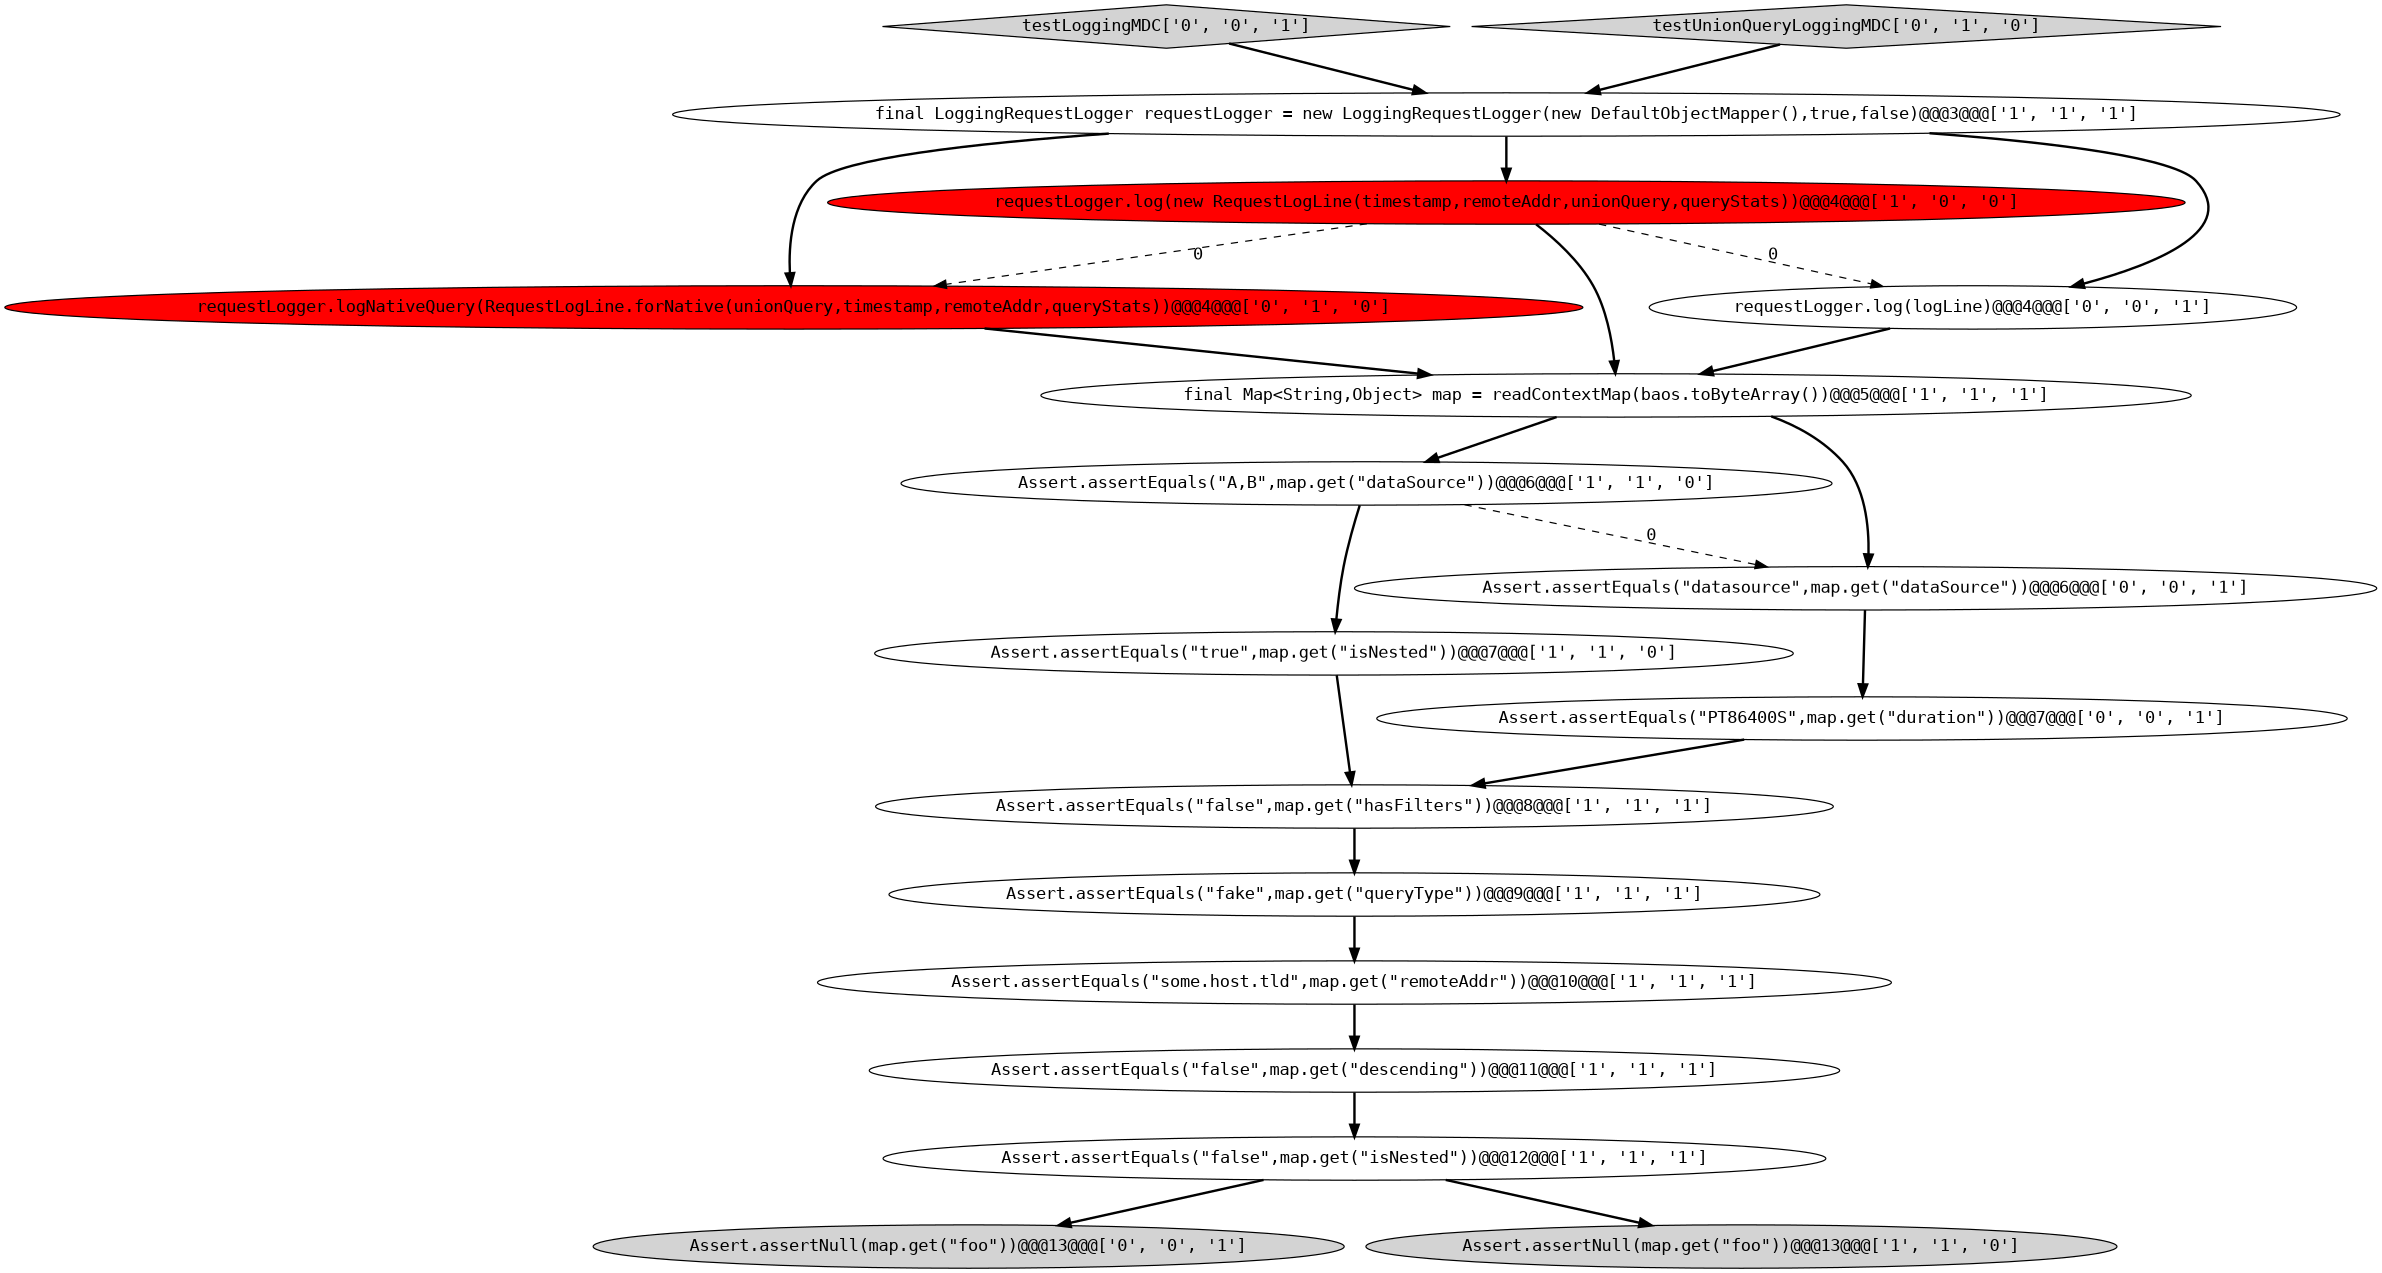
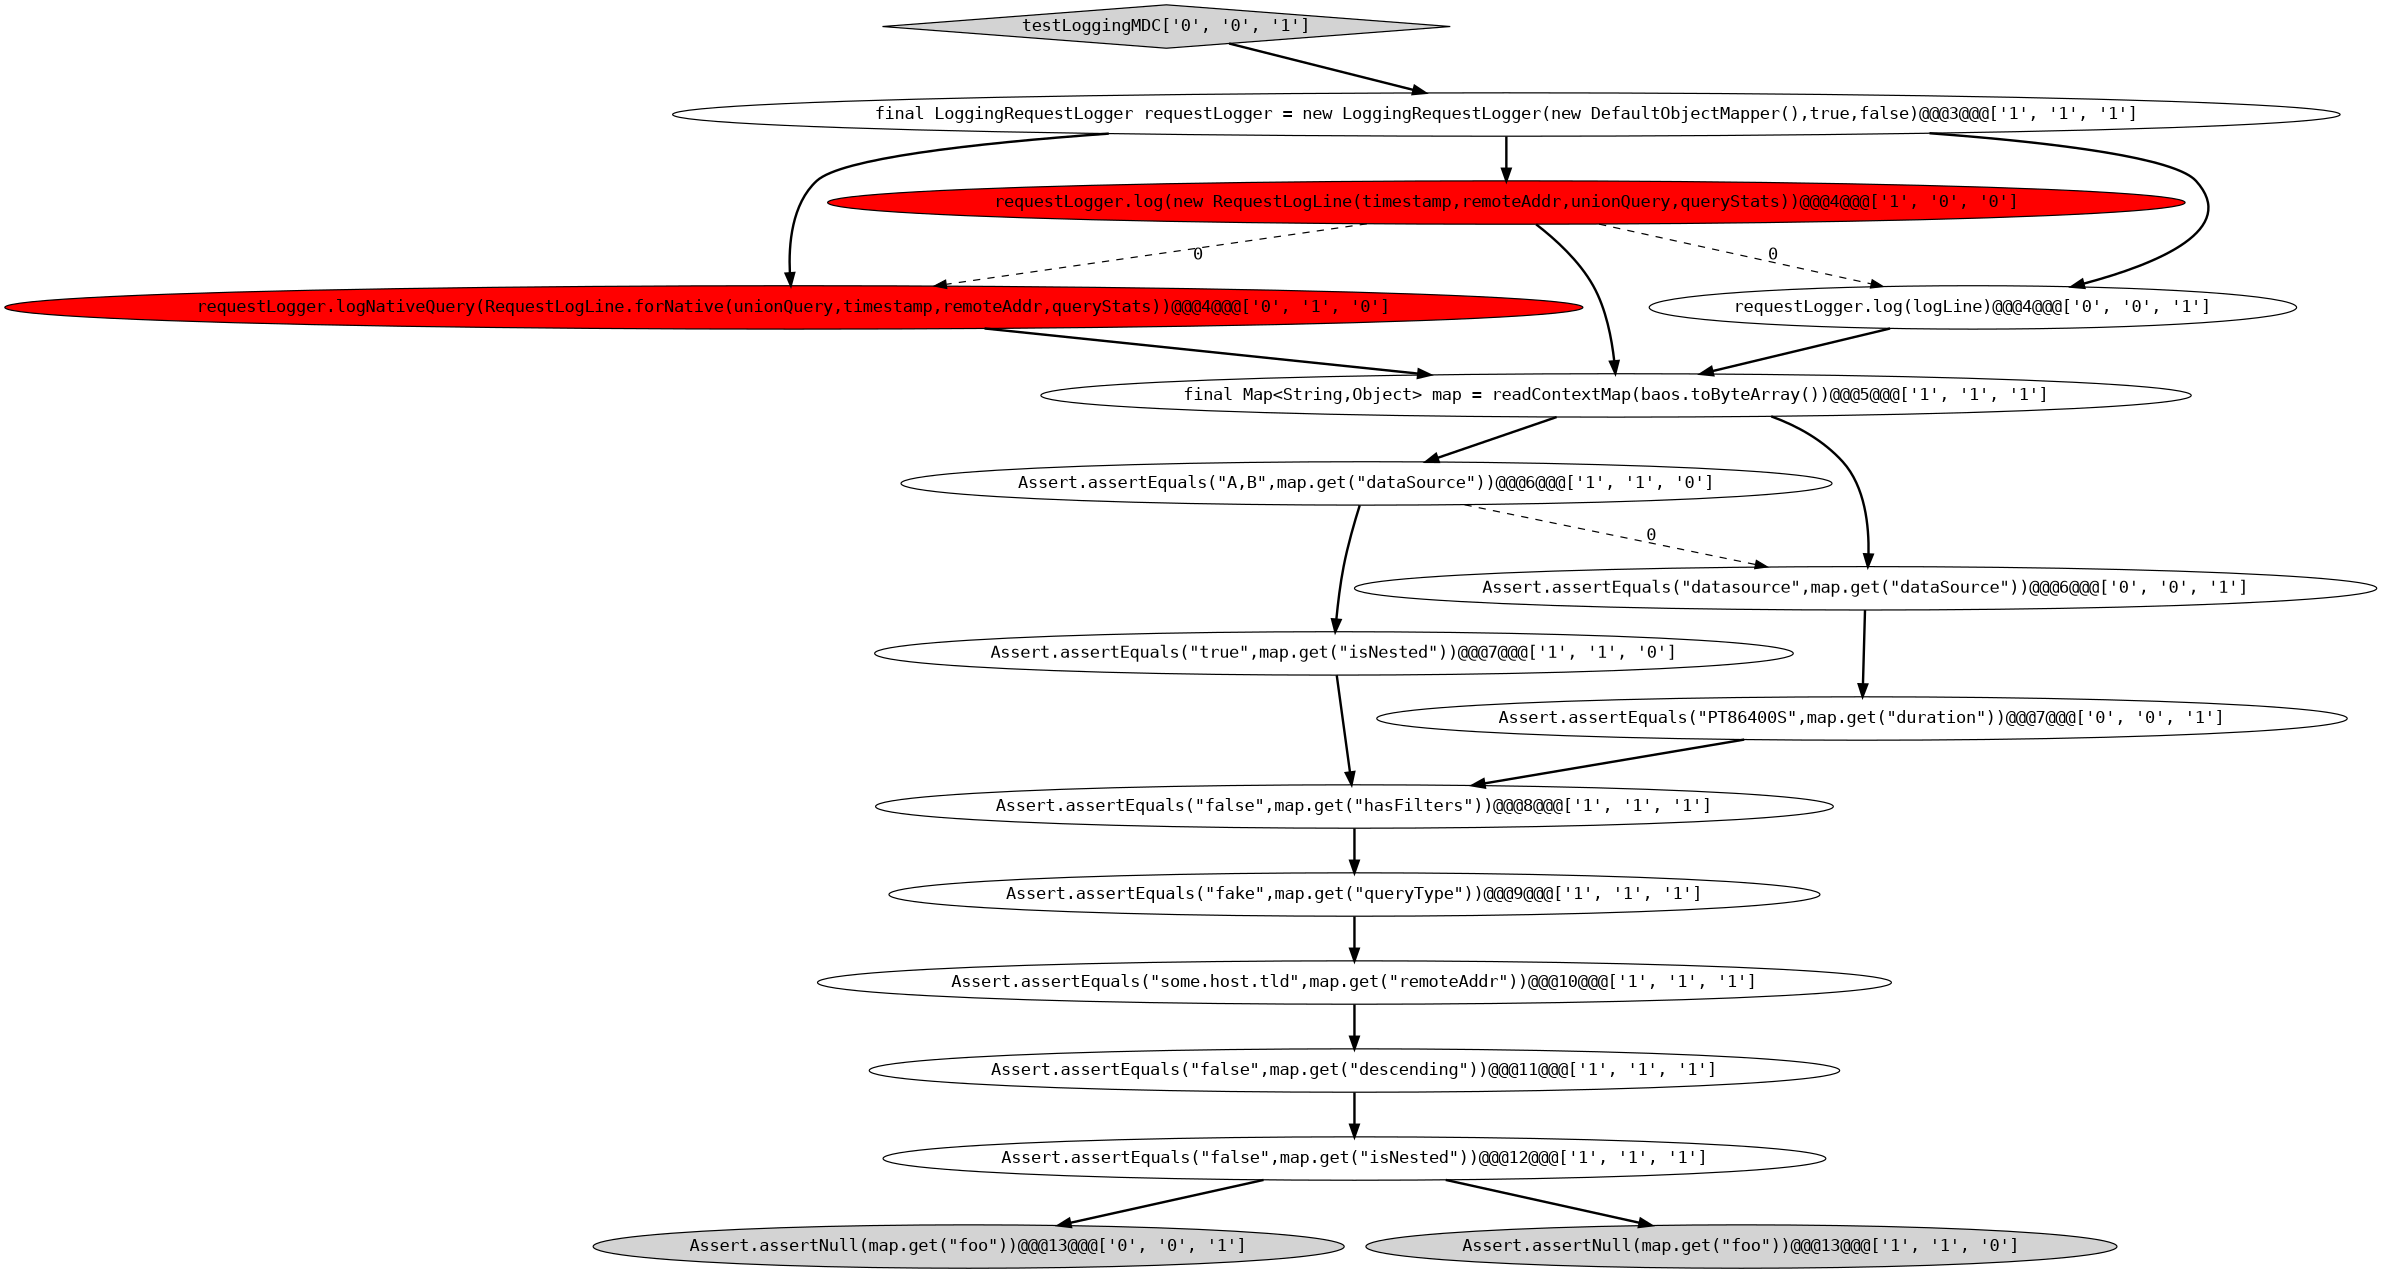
node "testUnionQueryLoggingMDC['0', '1', '0']": removed
